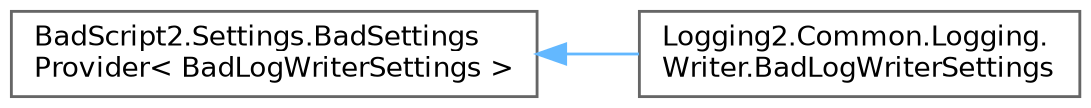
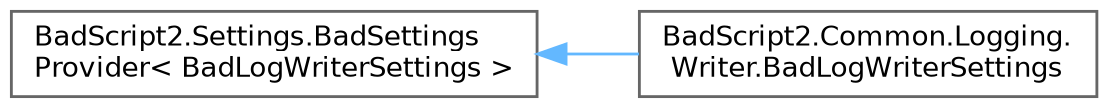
node "Logging2.Common.Logging. Writer.BadLogWriterSettings": label "Logging2.Common.Logging. Writer.BadLogWriterSettings" -> "BadScript2.Common.Logging. Writer.BadLogWriterSettings"
